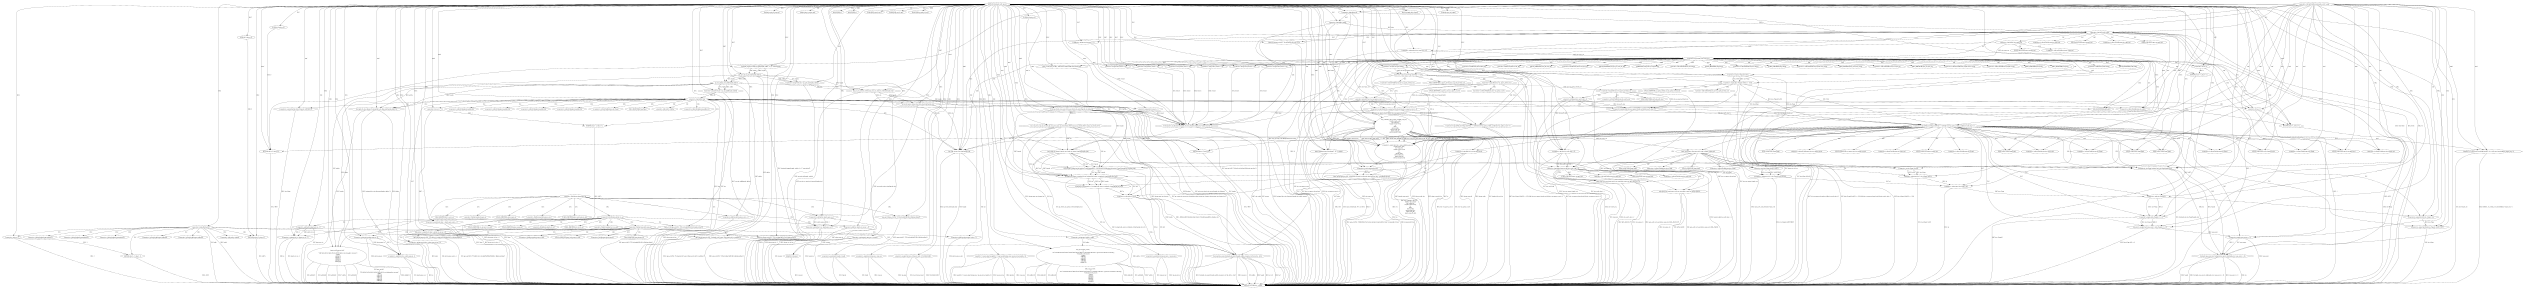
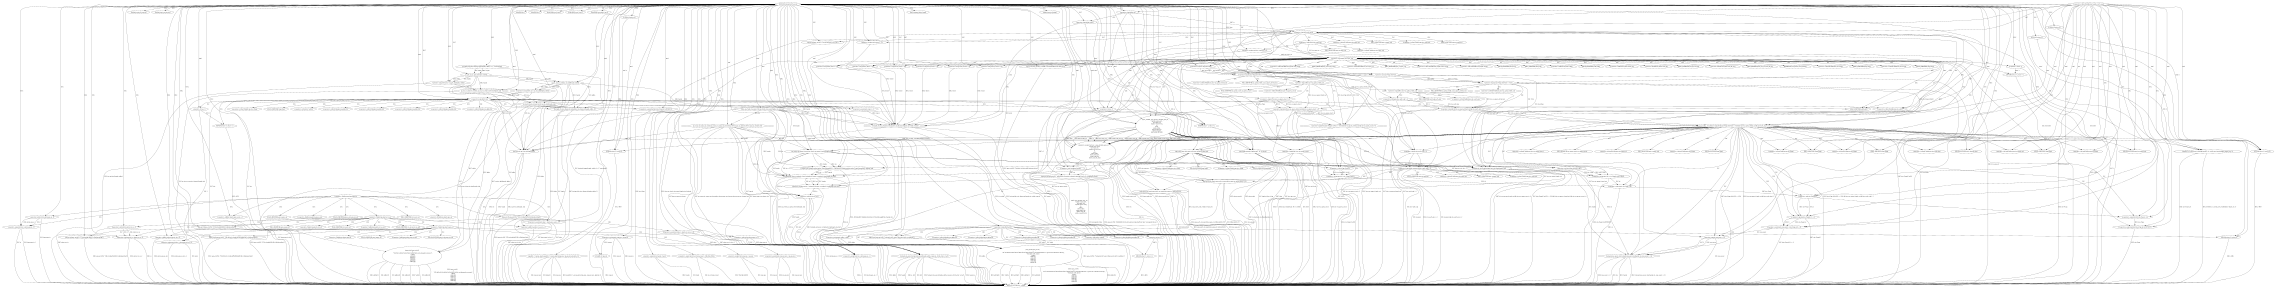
edge "(METHOD,hostapd_notif_assoc)" -> "(<operator>.and,sta->flags & 0xFFFFFBFF)": now "(METHOD,hostapd_notif_assoc)" -> "(wpa_auth_uses_mfp,wpa_auth_uses_mfp(sta->wpa_sm))"
